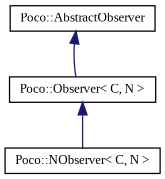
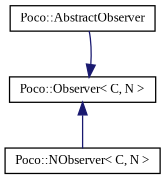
edge "Poco::Observer< C, N >" -> "Poco::AbstractObserver": reversed
